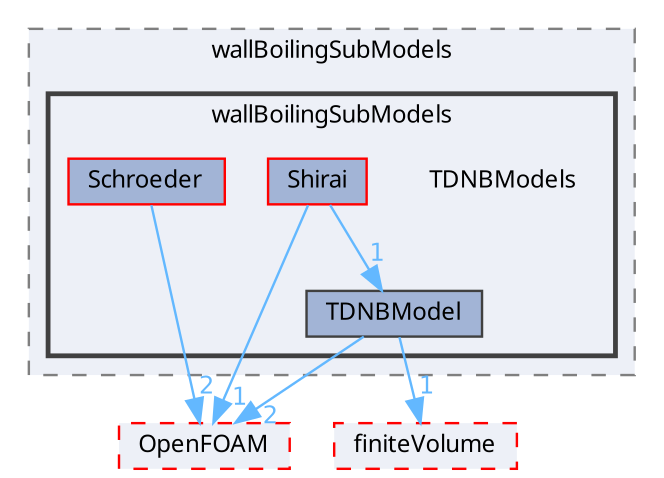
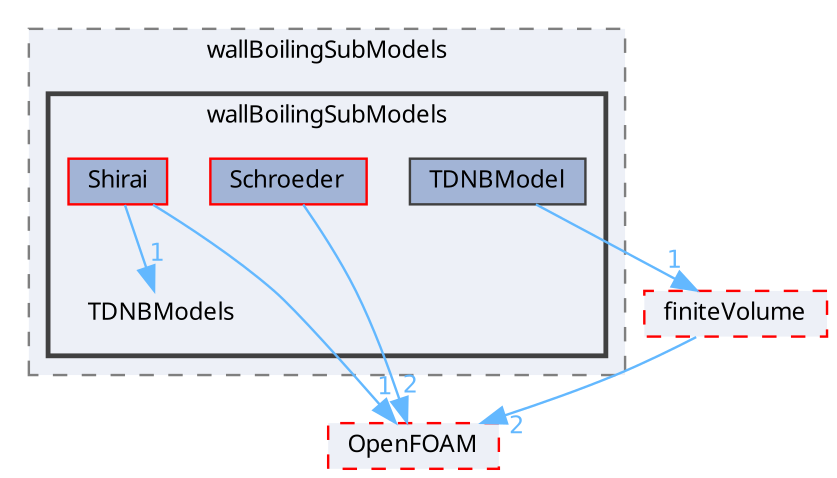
edge "Shirai" -> "TDNBModel": now "Shirai" -> "TDNBModels"
edge "TDNBModel" -> "OpenFOAM": now "finiteVolume" -> "OpenFOAM"
